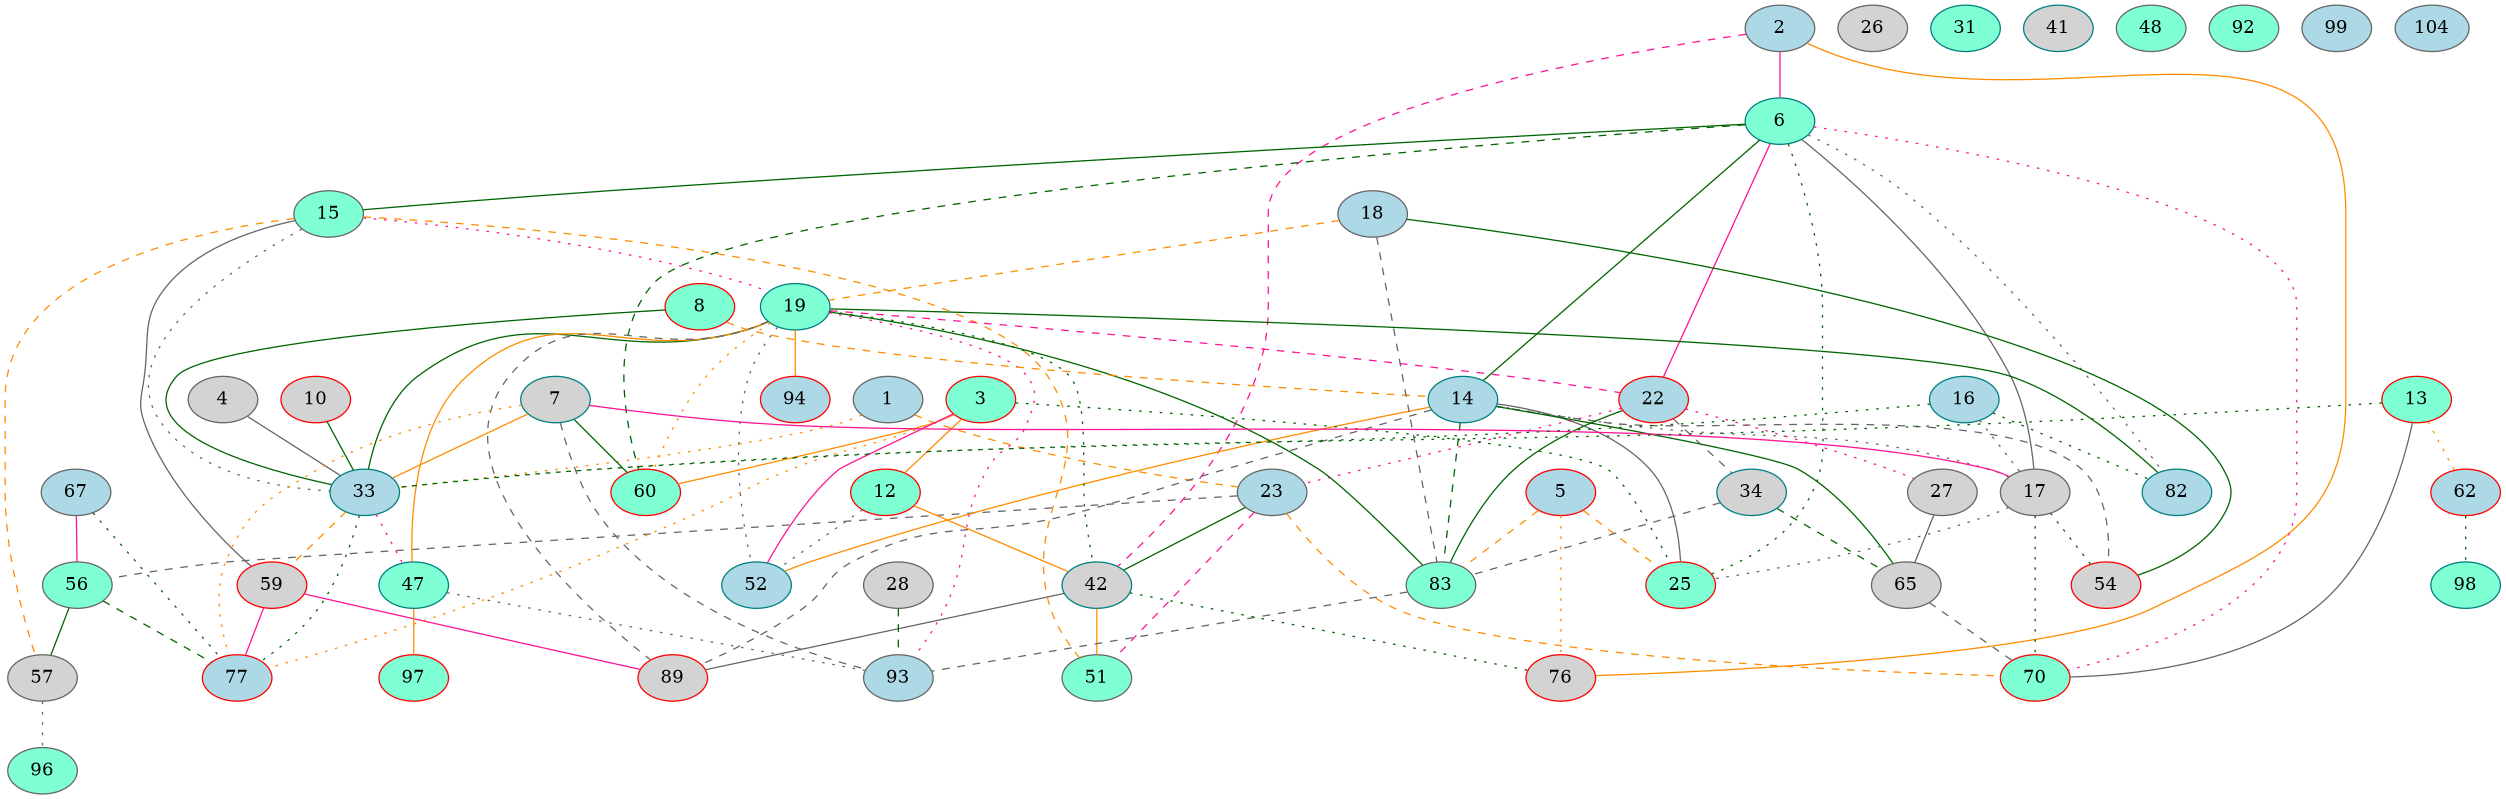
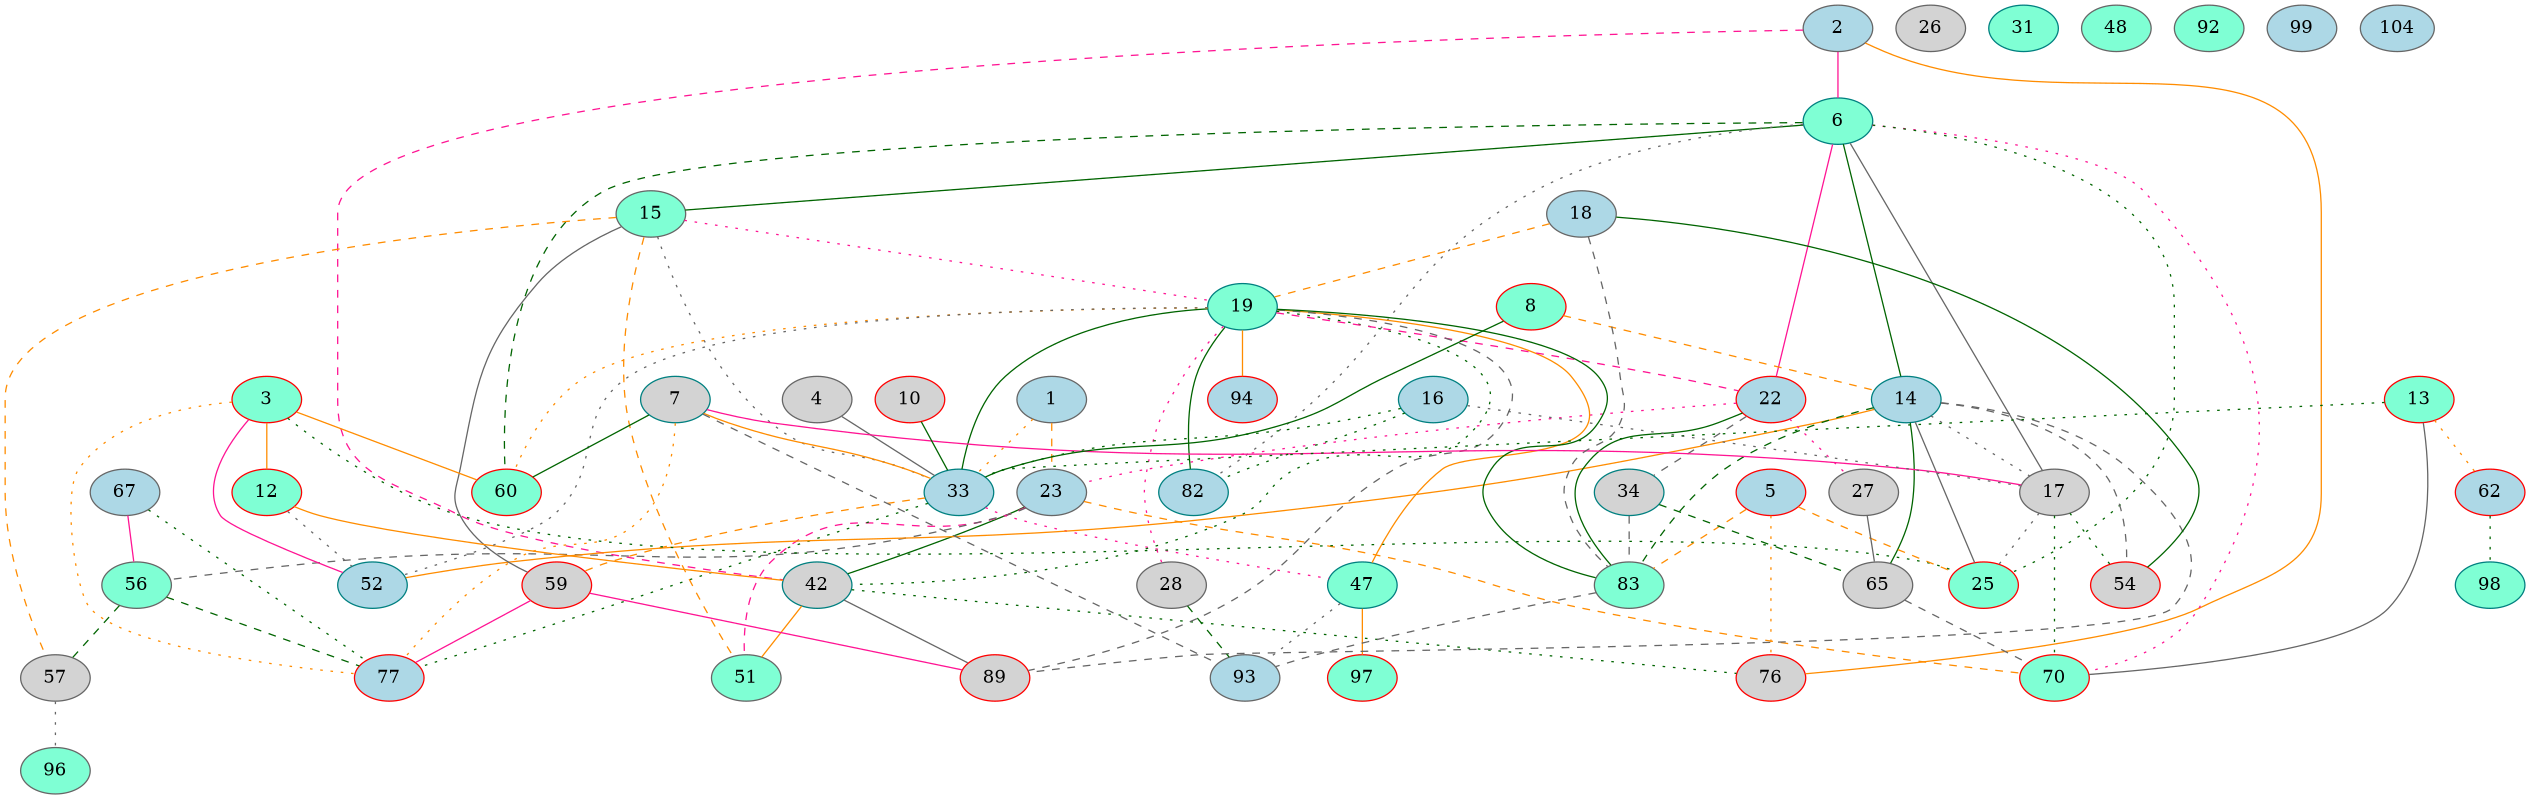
node "41": removed
edge "19" -- "93": now "19" -- "28"
edge "56" -- "57": style solid -> dashed
